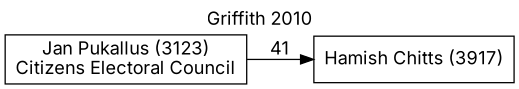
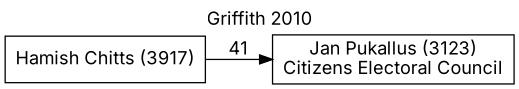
edge "Jan Pukallus (3123) Citizens Electoral Council" -> "Hamish Chitts (3917)": reversed
